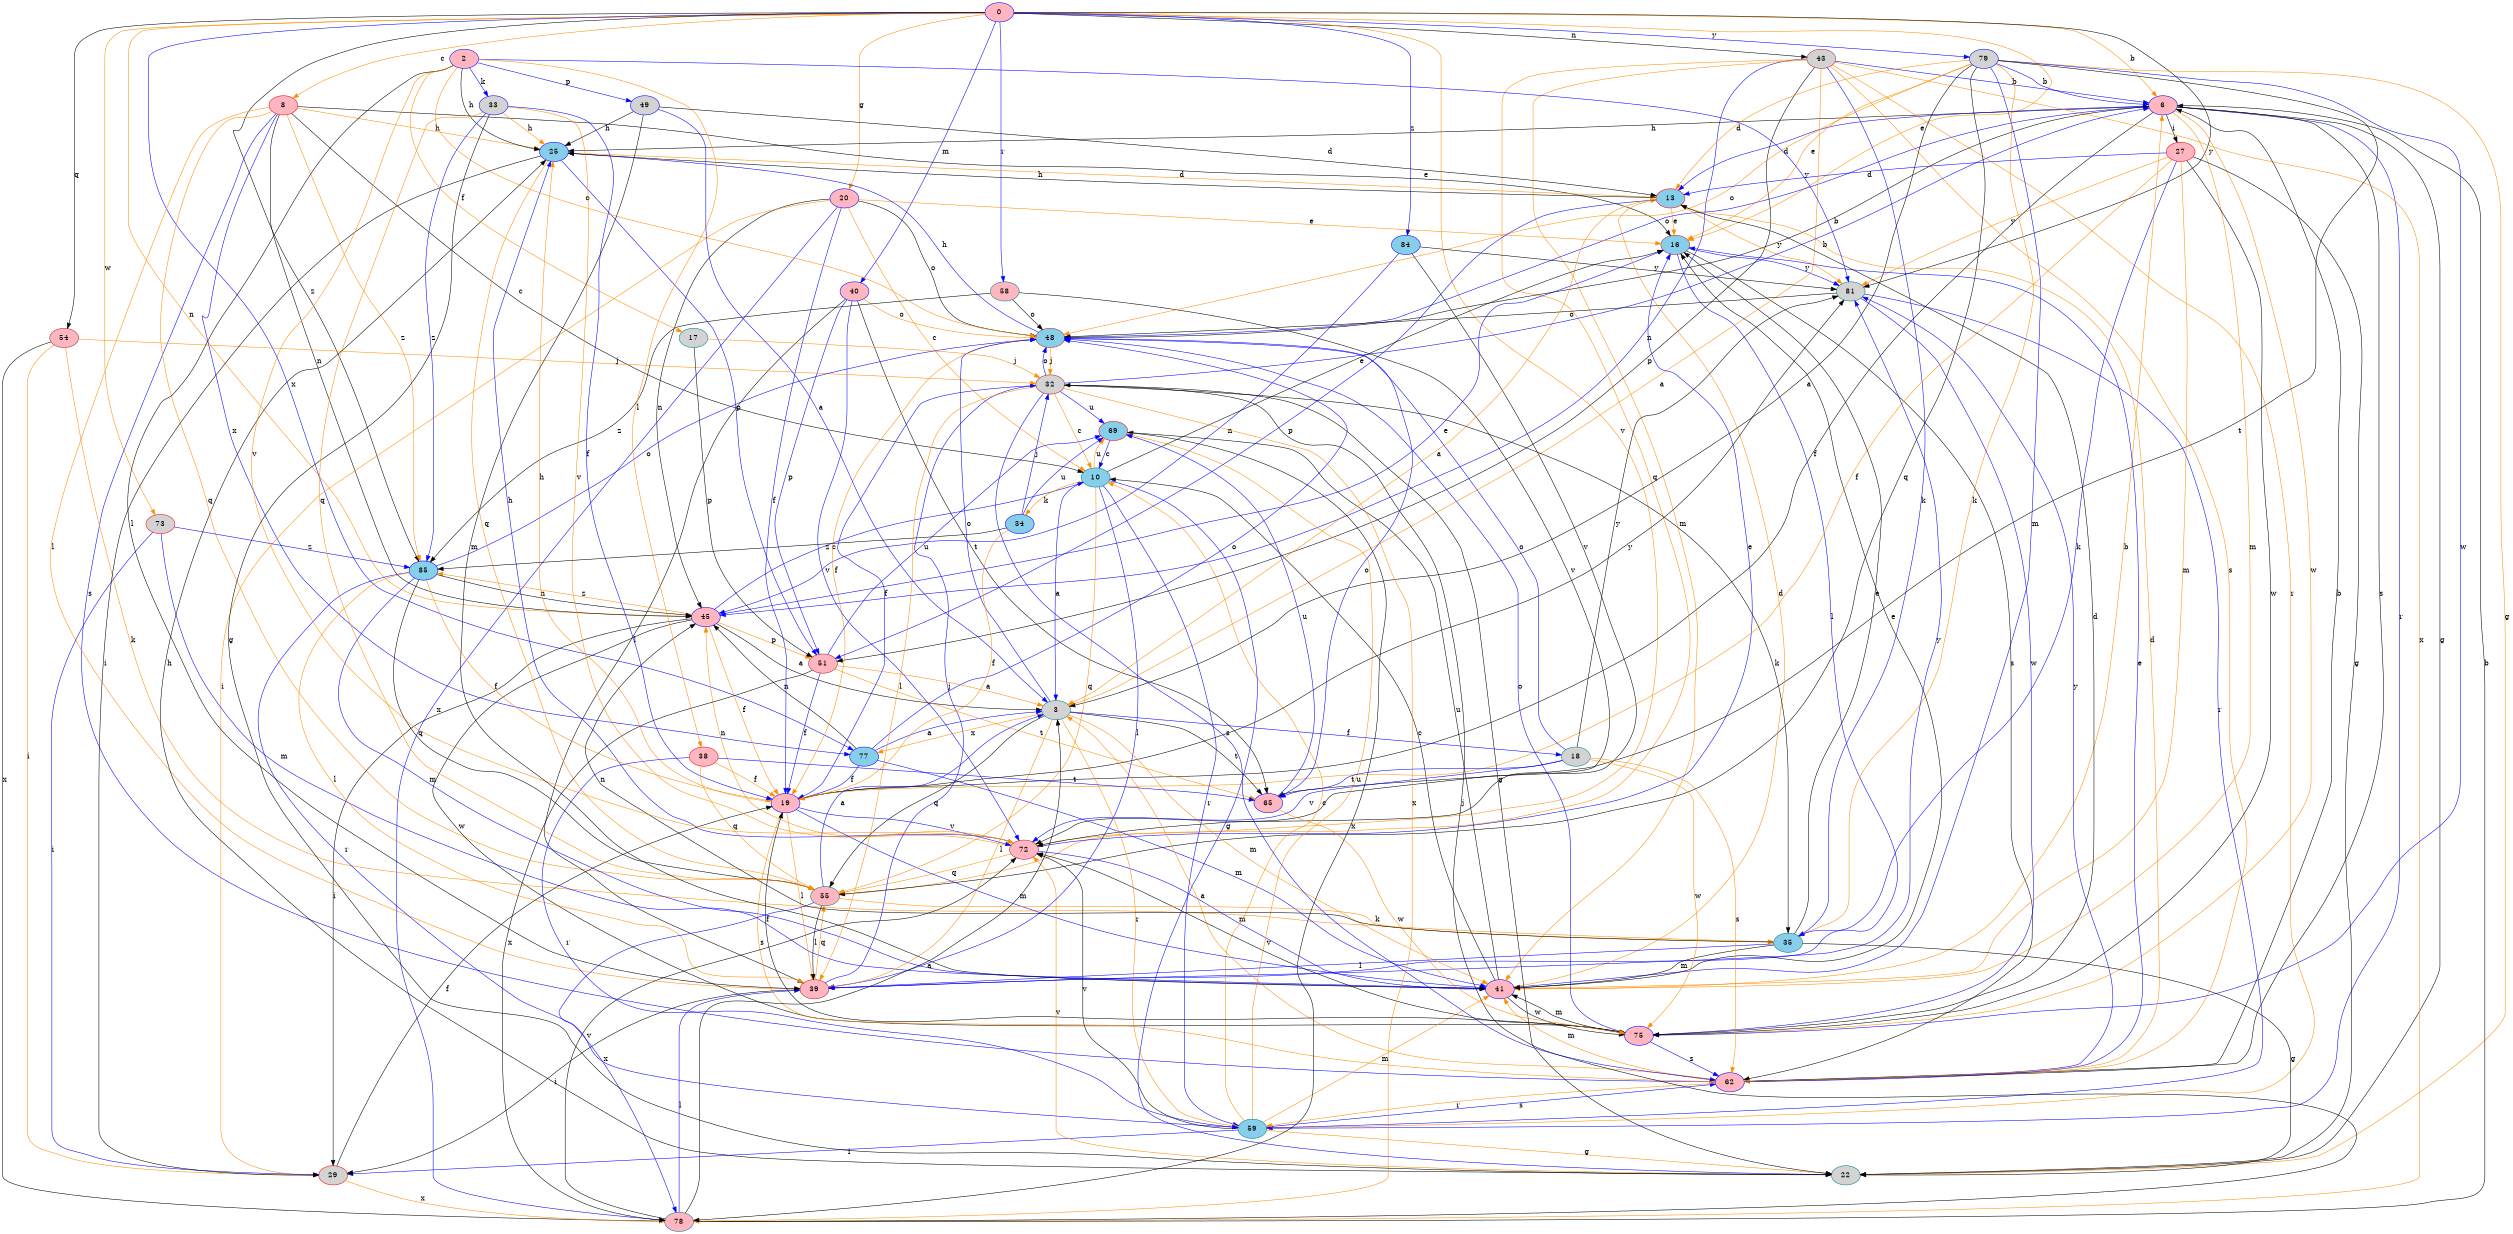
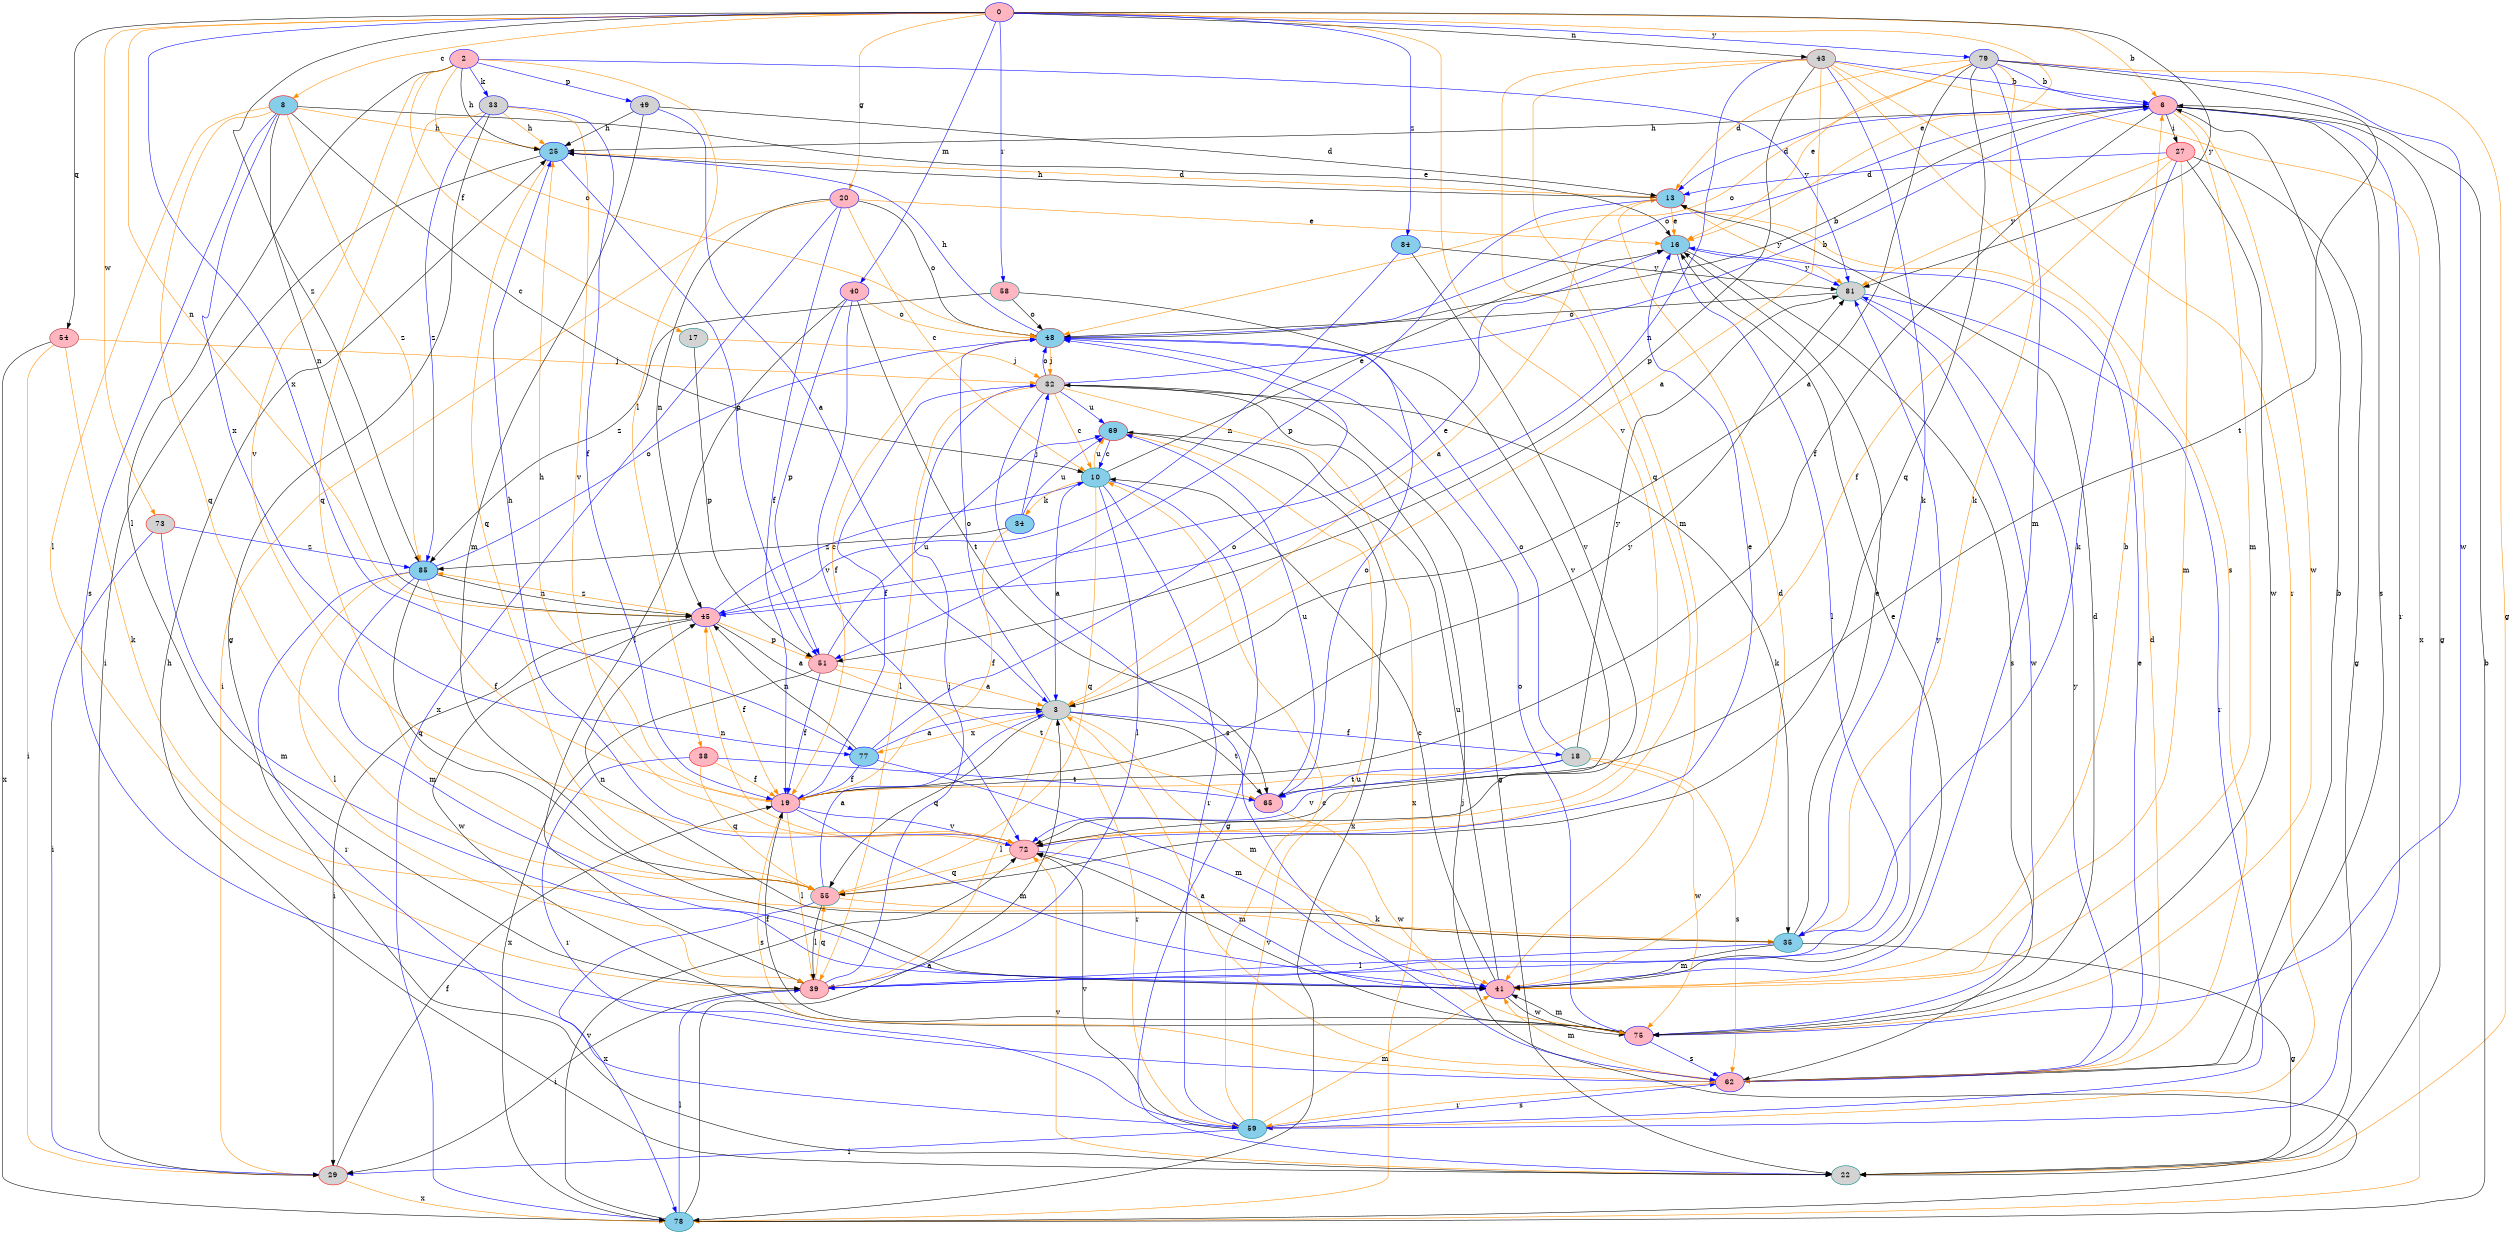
node "8": fillcolor lightpink -> skyblue
edge "59" -> "22": removed, label "g"
node "78": fillcolor lightpink -> skyblue
